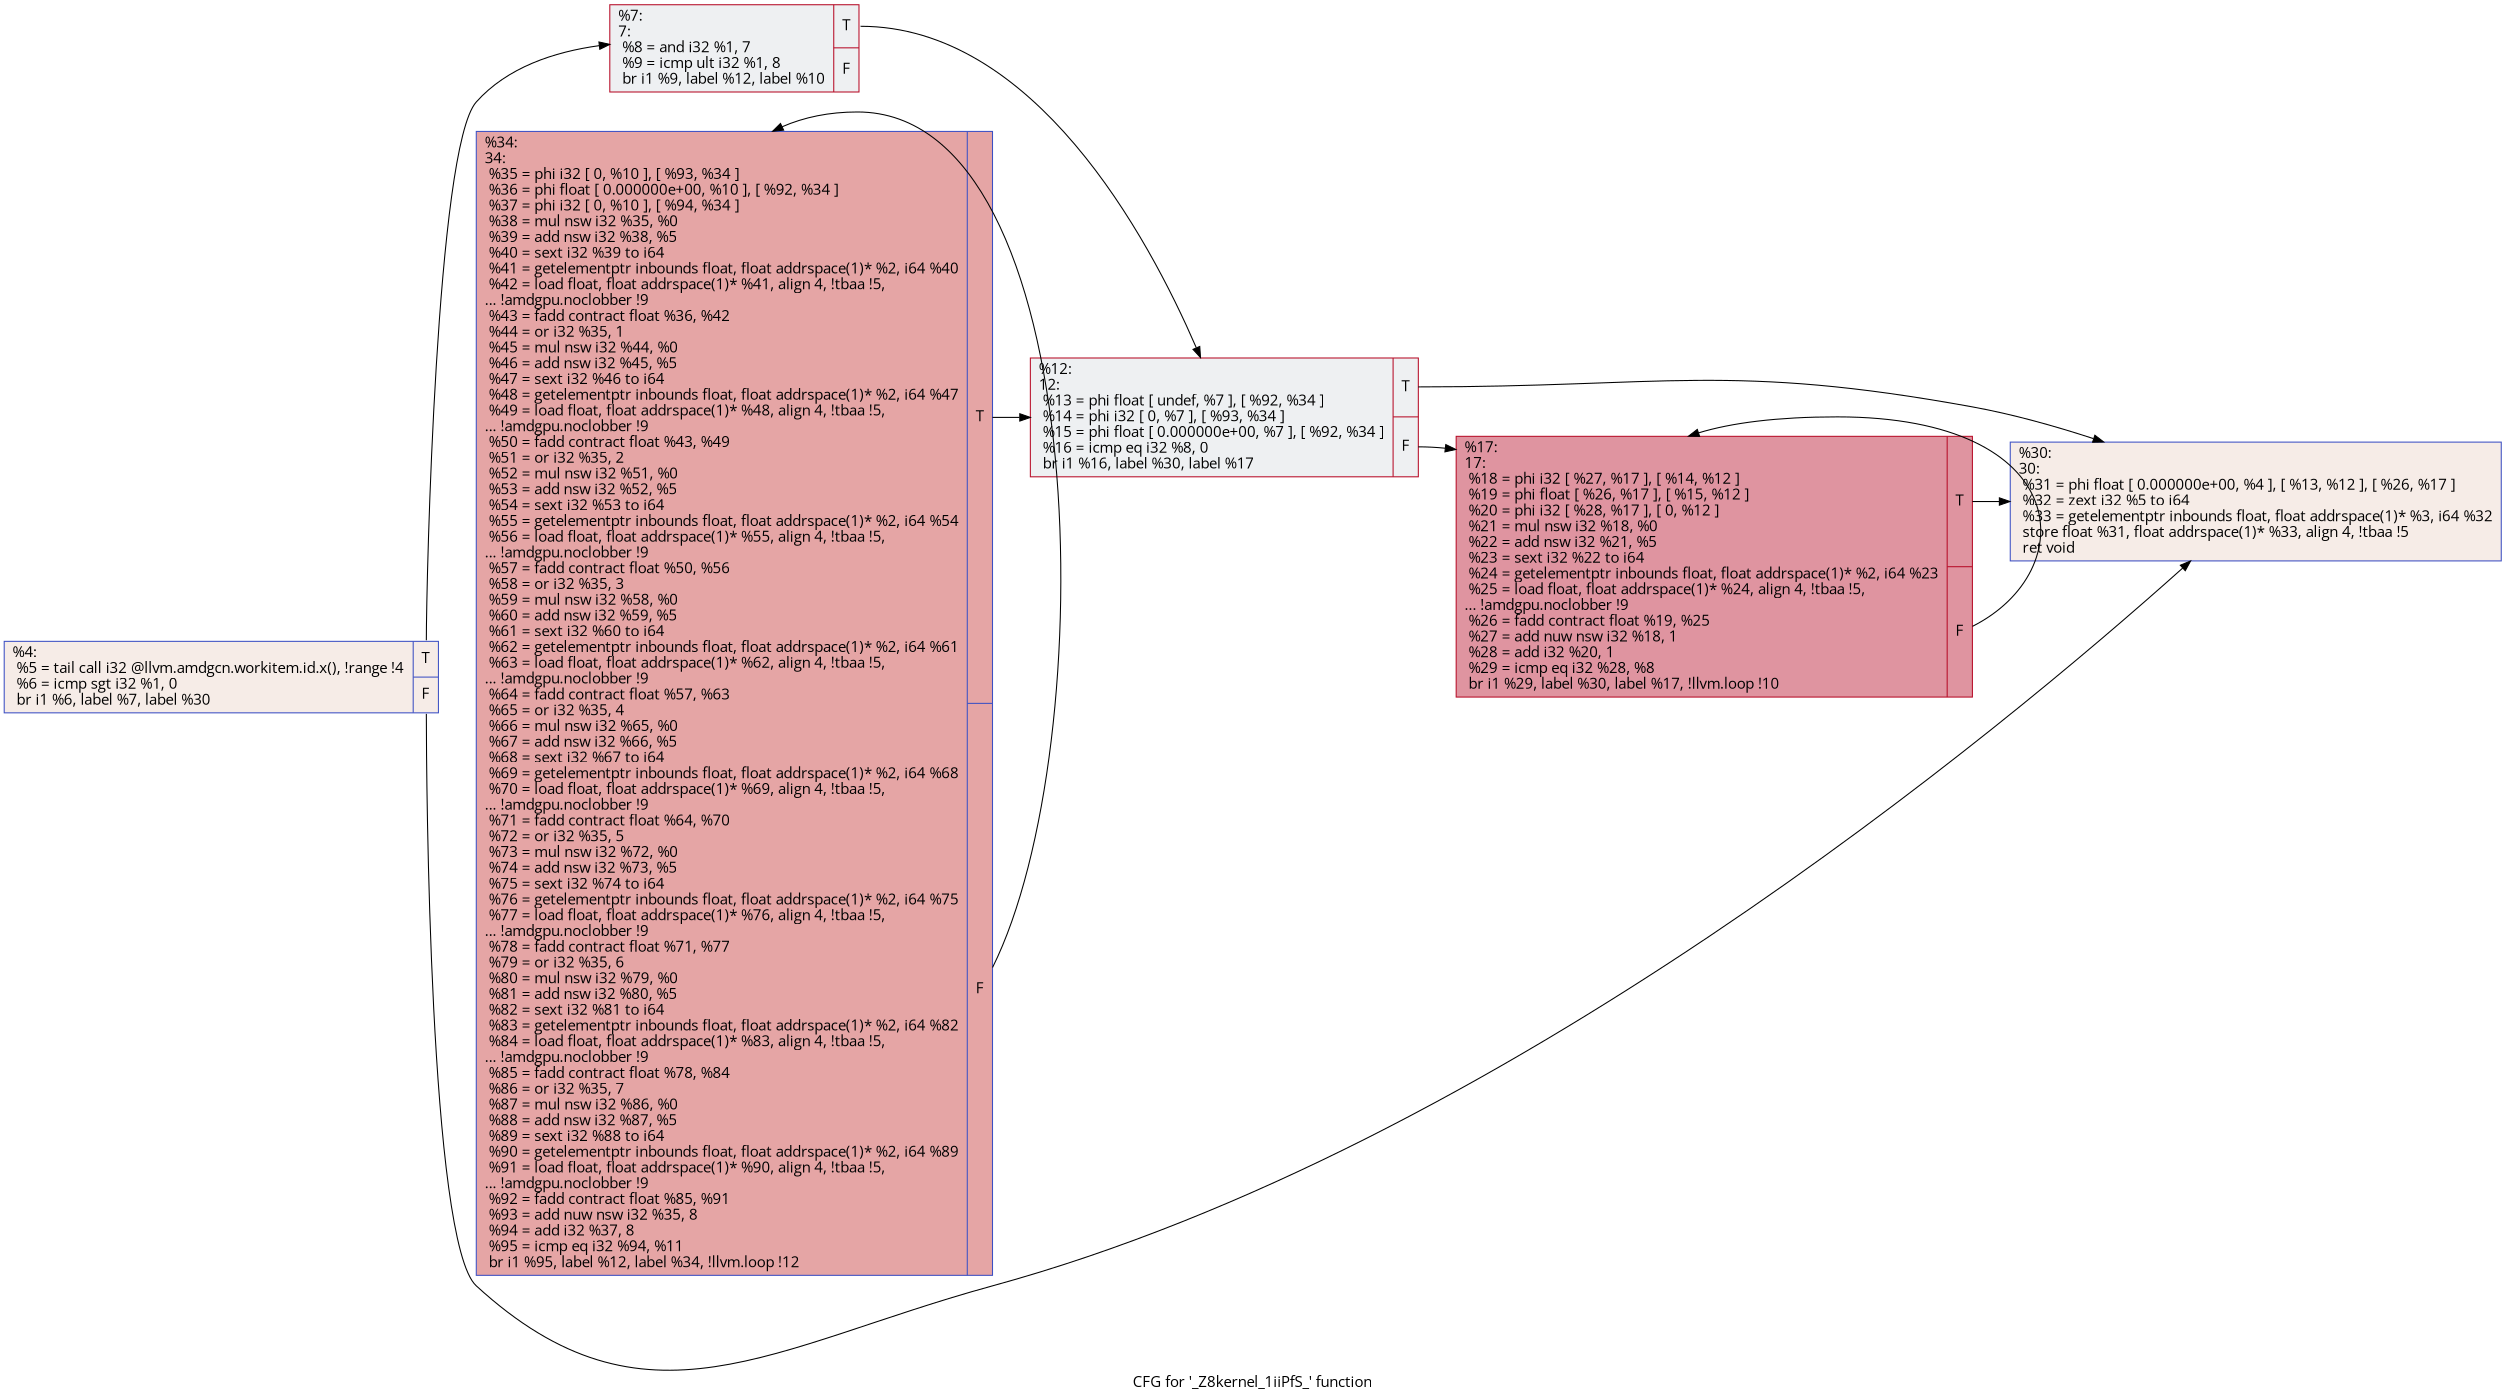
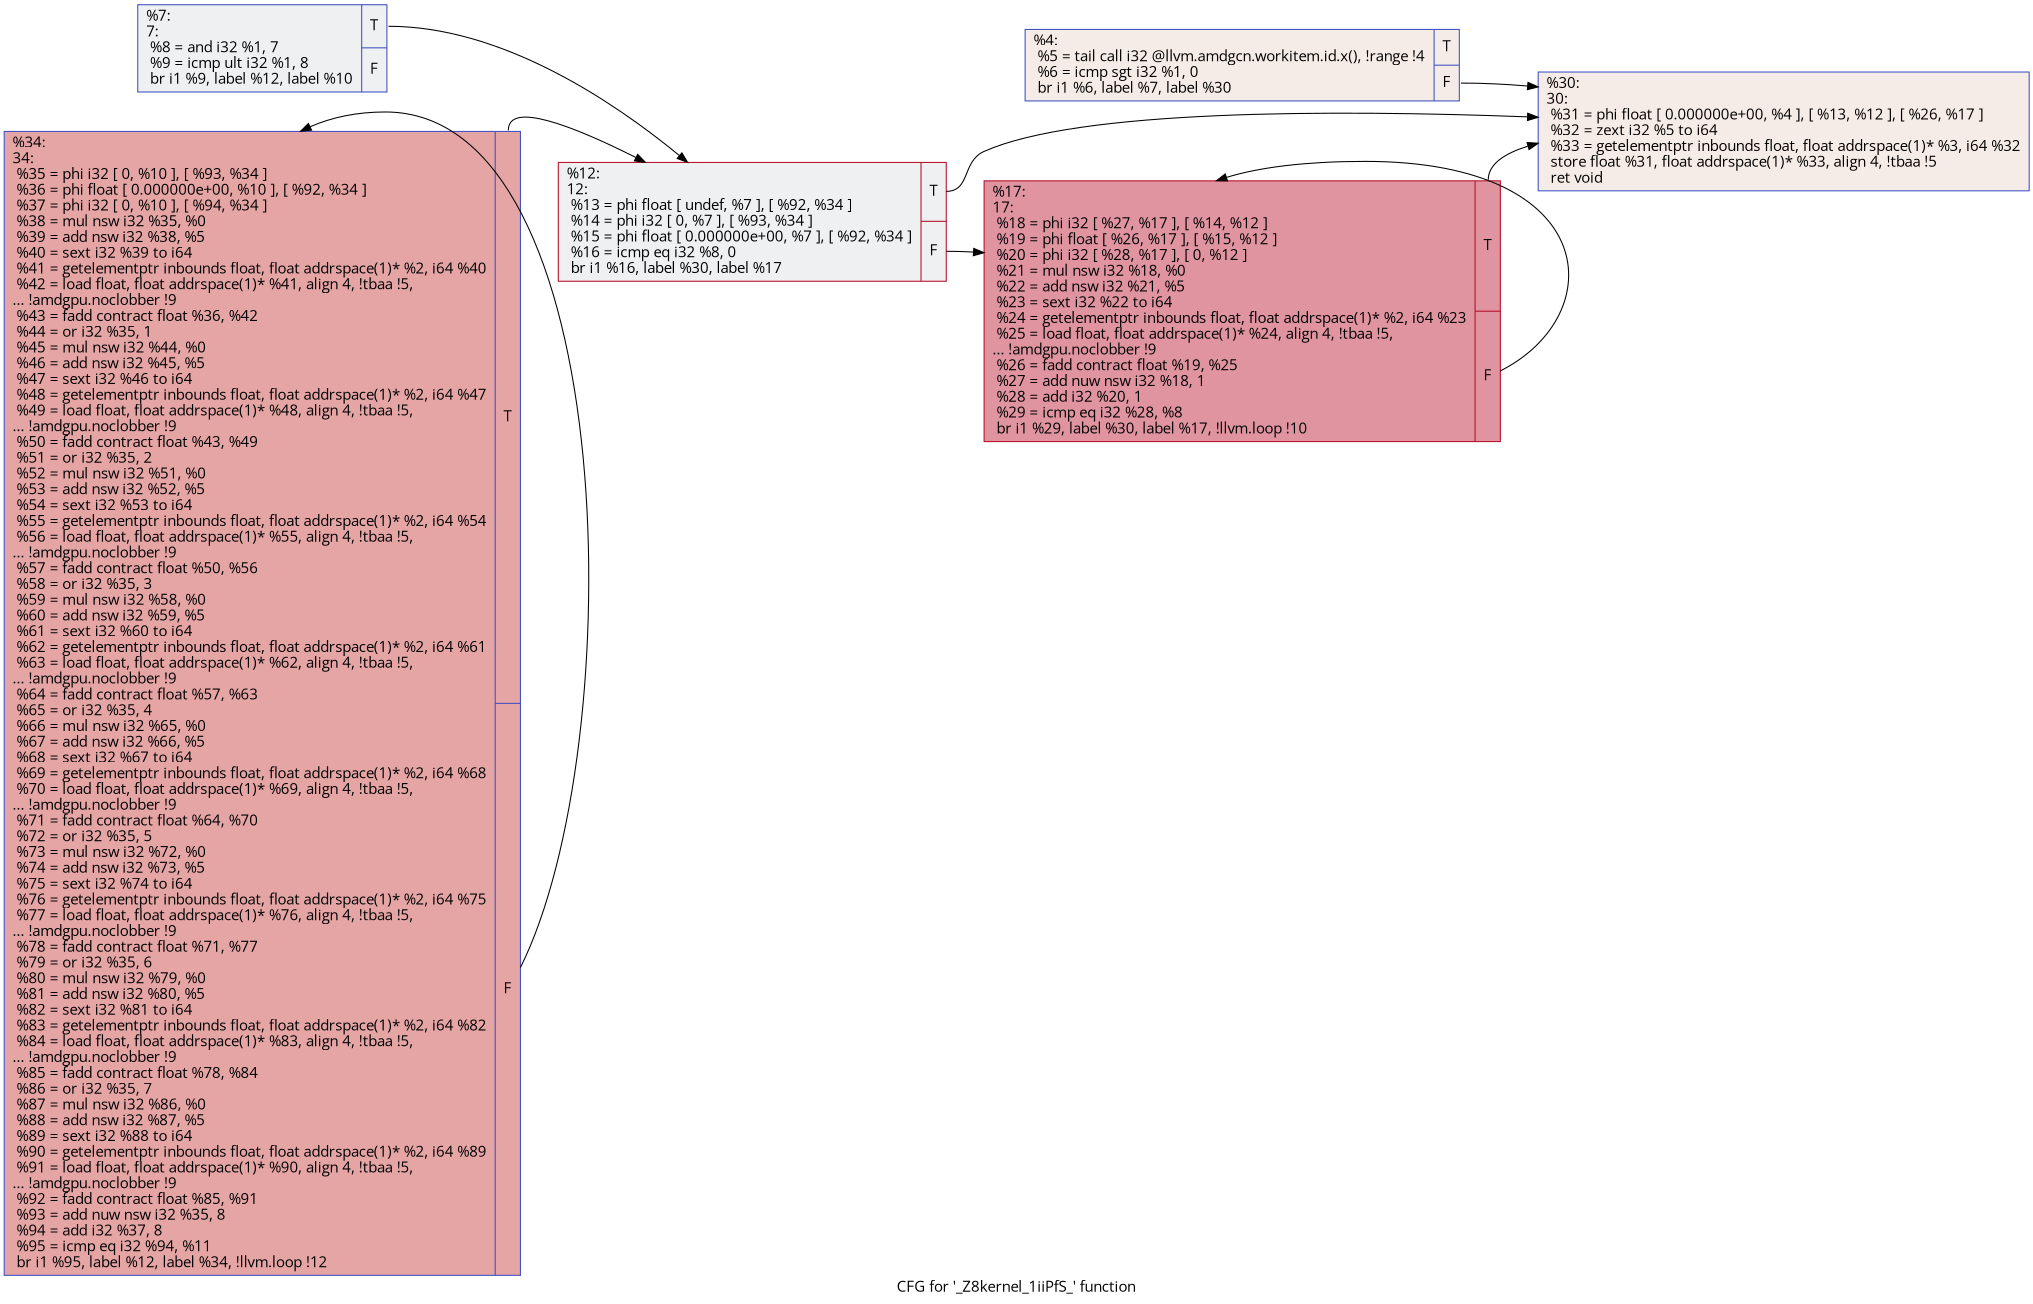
node "%7:": color #b70d28ff -> #3d50c3ff
edge "%4:" -> "%7:": removed
